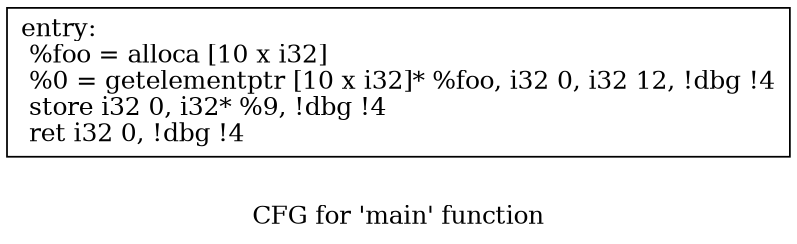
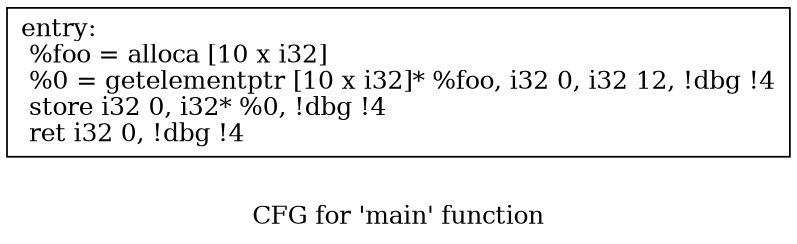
node "entry:": text "store i32 0, i32* %9, !dbg !4" -> "store i32 0, i32* %0, !dbg !4"
